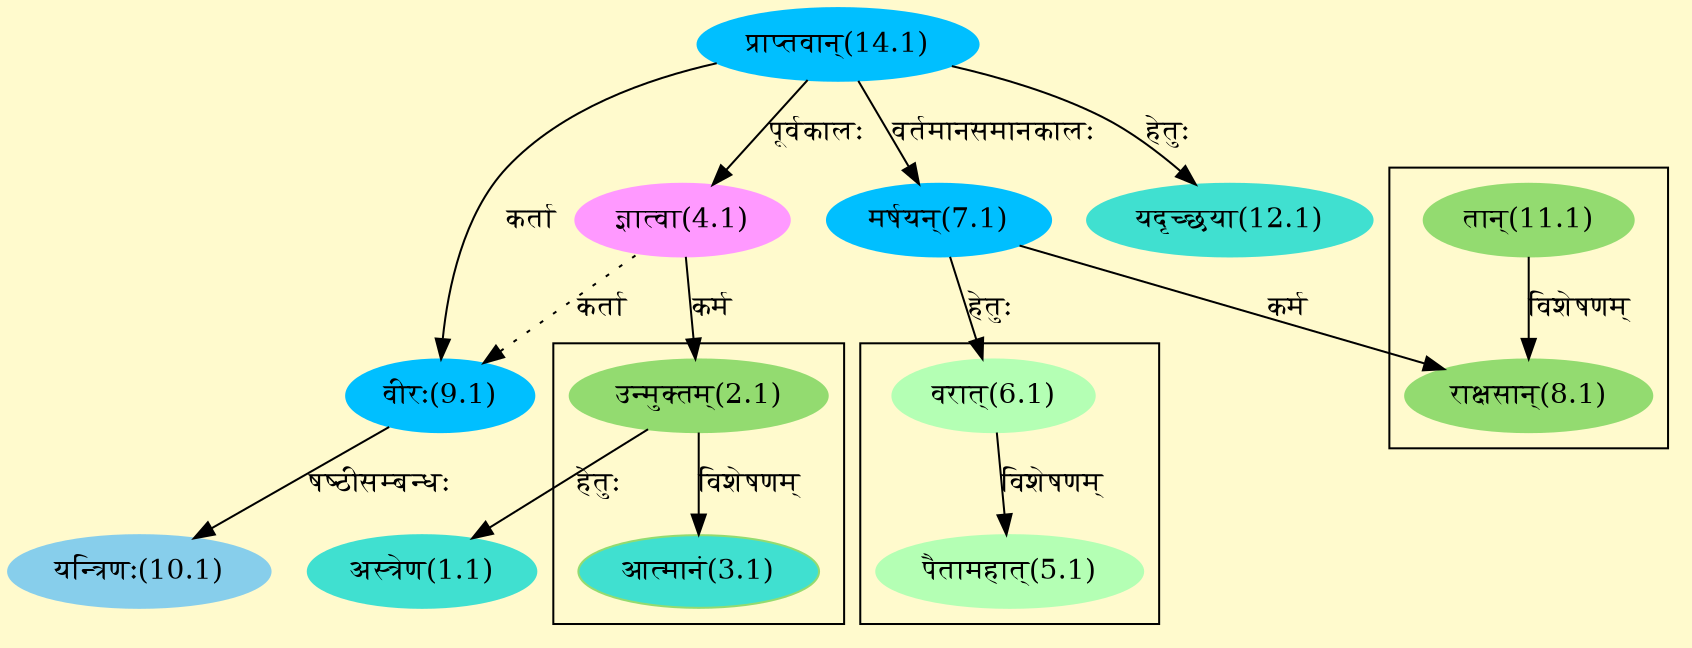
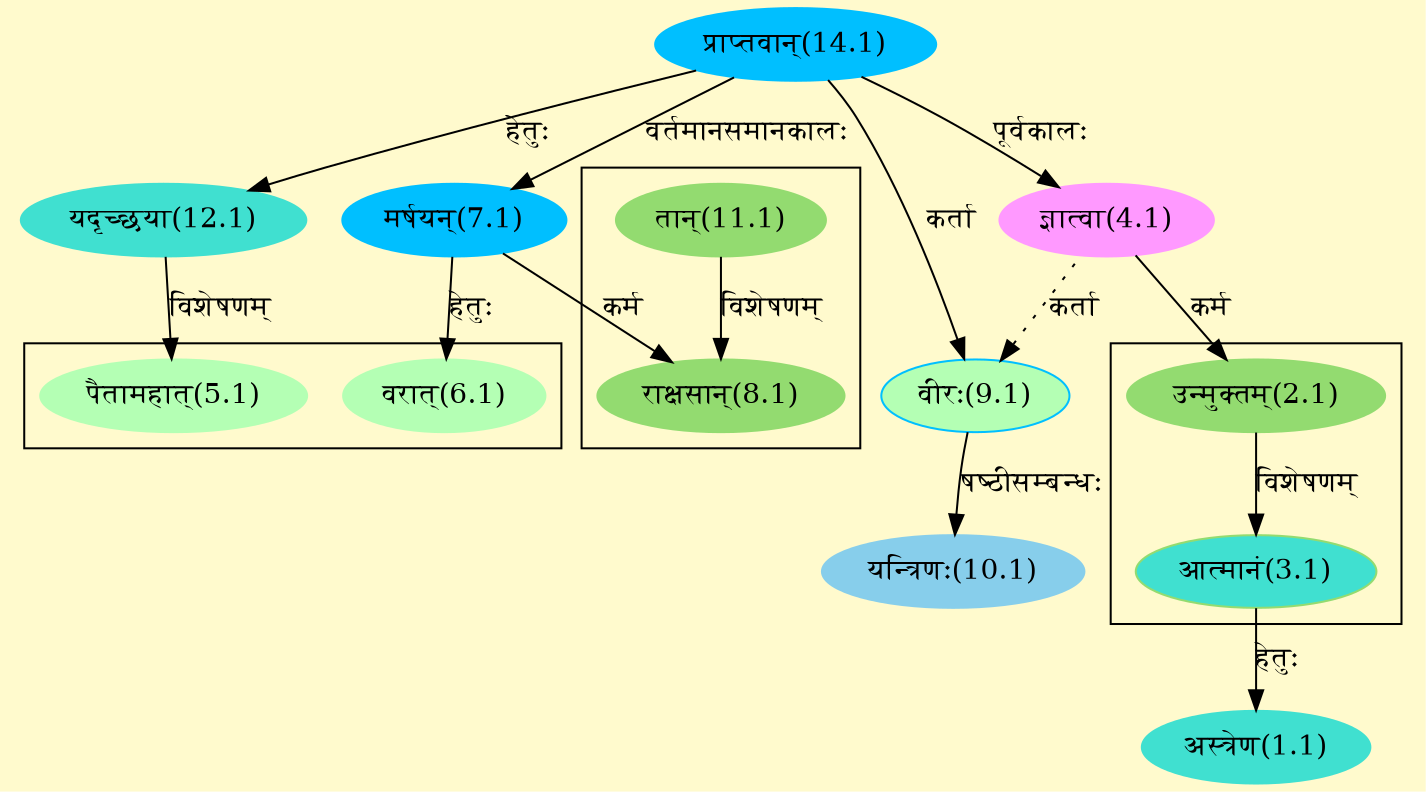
node "वीरः(9.1)": fillcolor #00bfff -> #b4ffb4
edge "वरात्(6.1)" -> "पैतामहात्(5.1)": now "यदृच्छया(12.1)" -> "पैतामहात्(5.1)"
edge "उन्मुक्तम्(2.1)" -> "अस्त्रेण(1.1)": now "आत्मानं(3.1)" -> "अस्त्रेण(1.1)"
